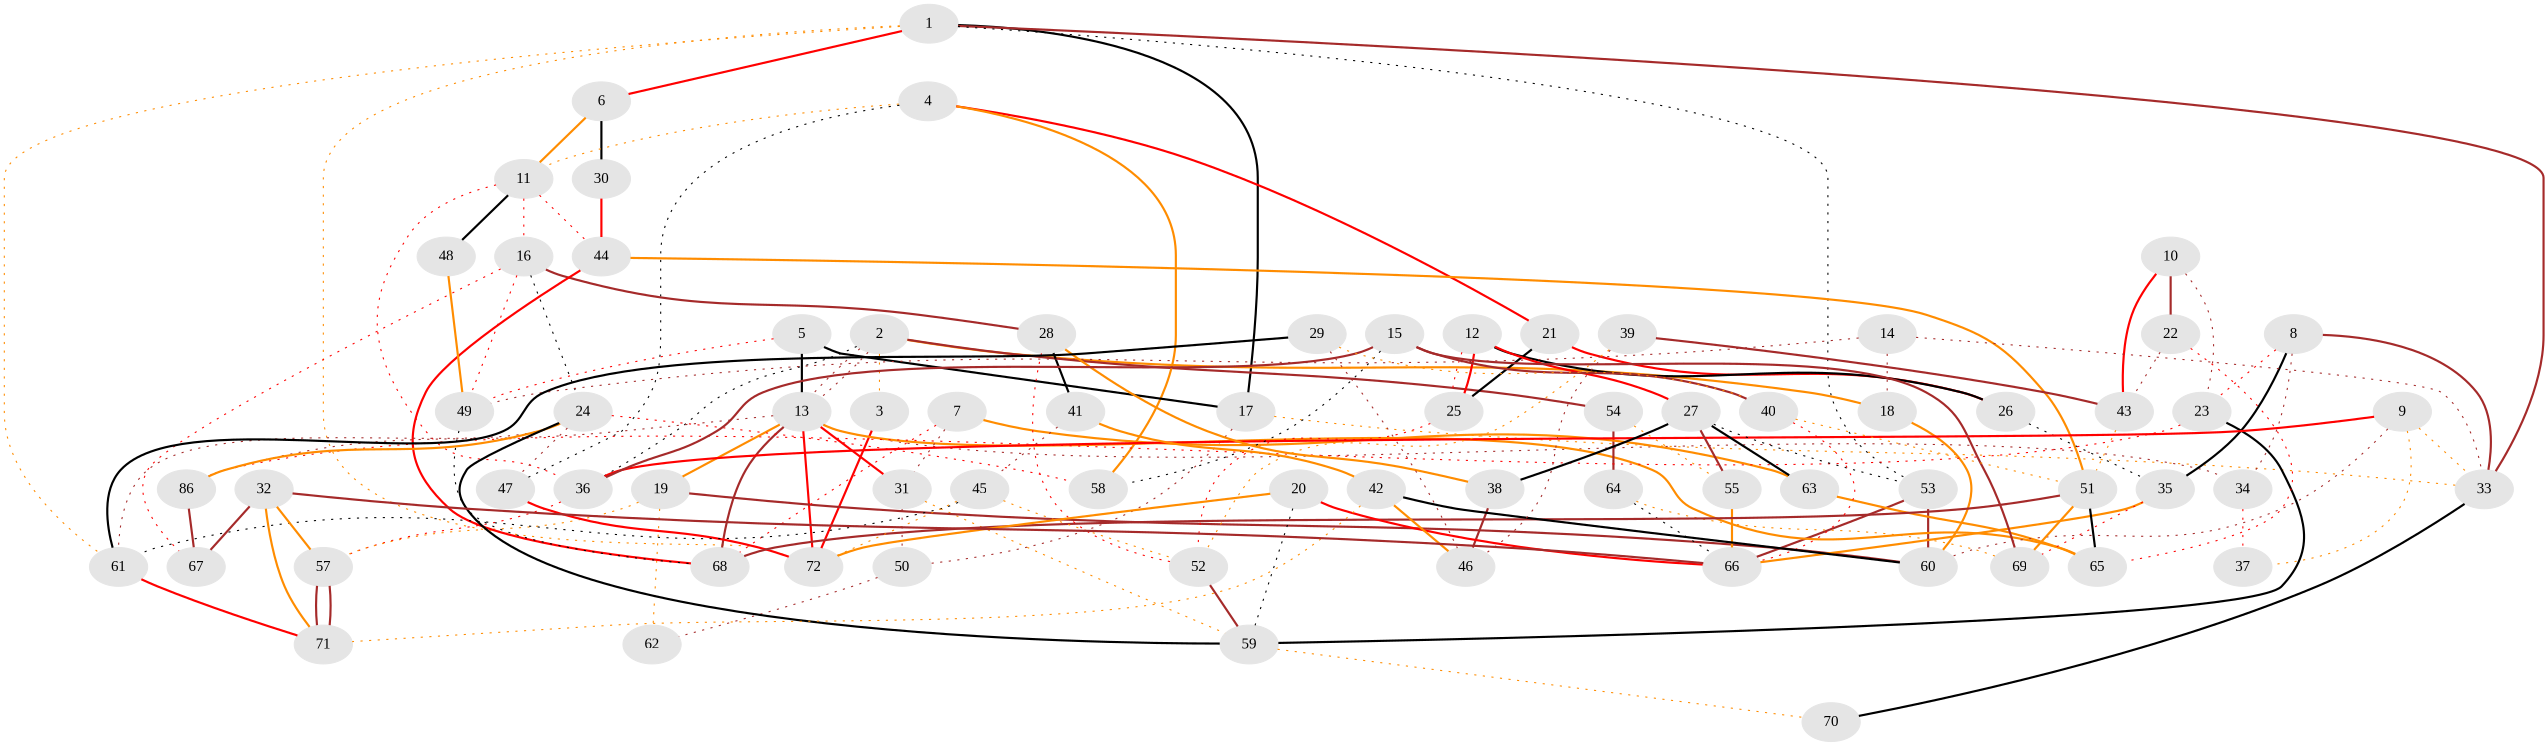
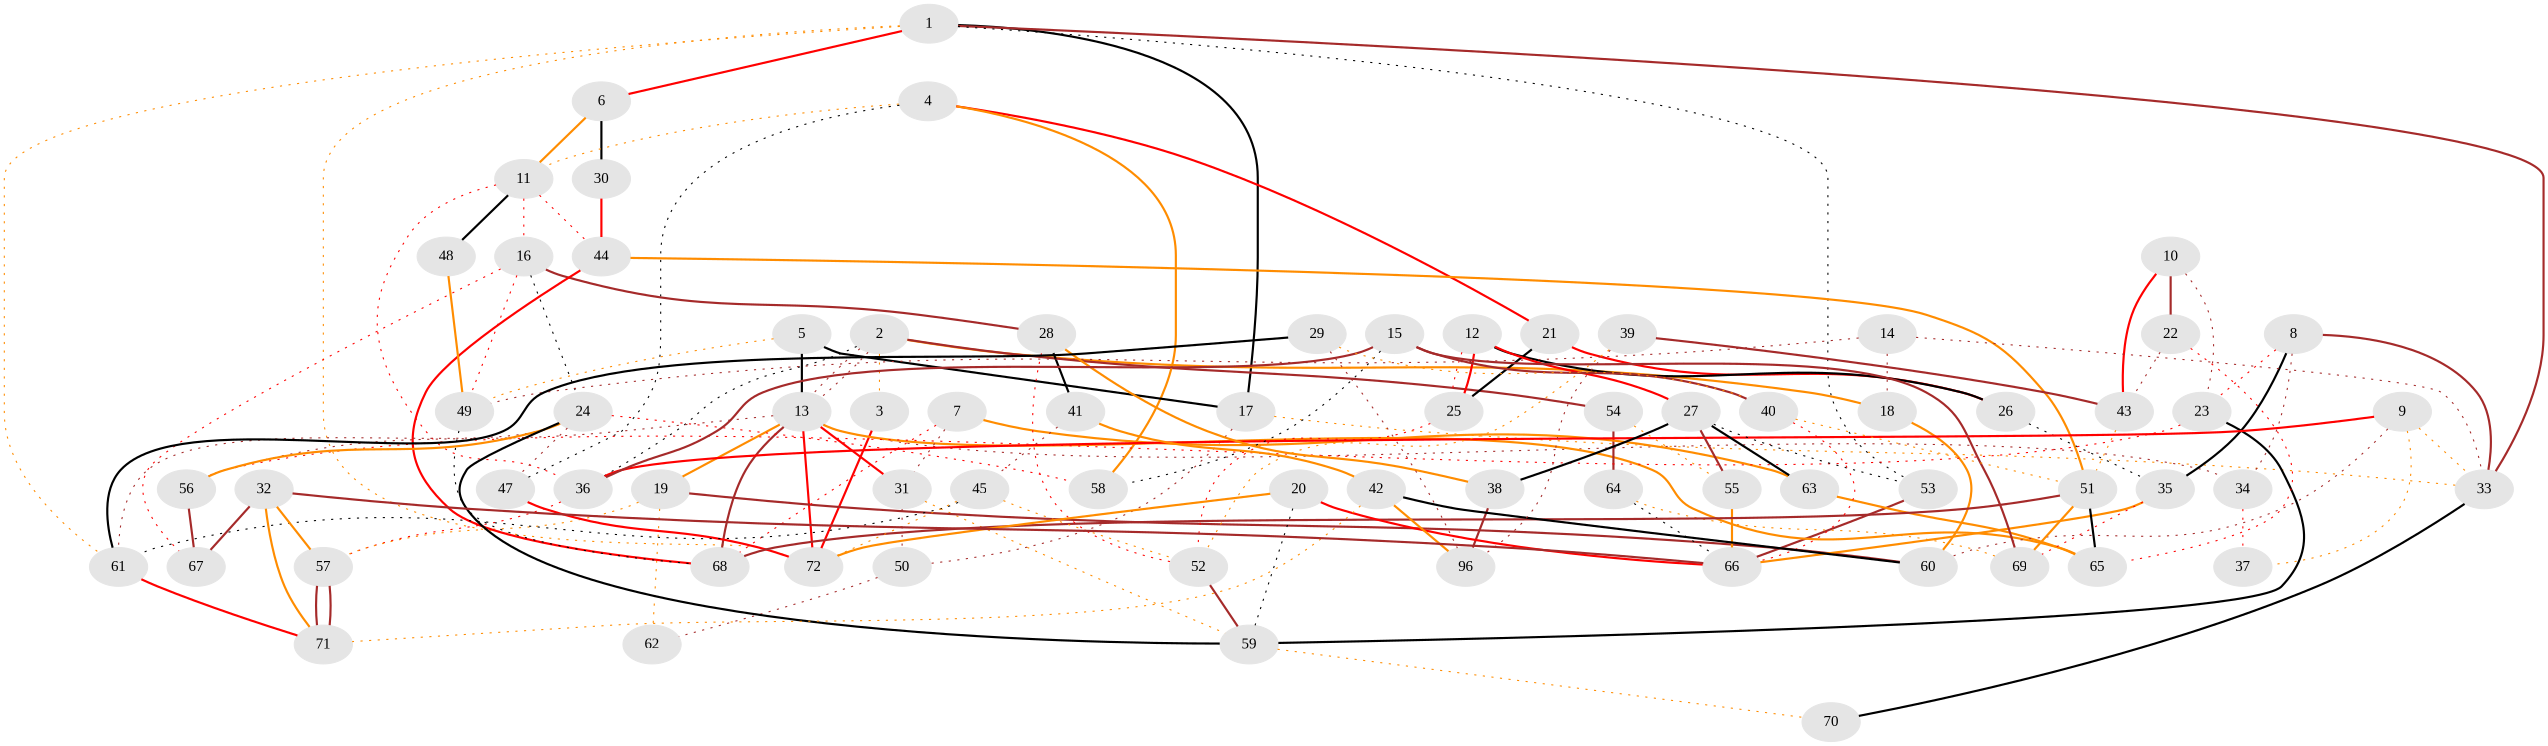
edge "5" -- "49": color red -> darkorange
node "86": label "86" -> "56"
edge "53" -- "60": removed
node "46": label "46" -> "96"
